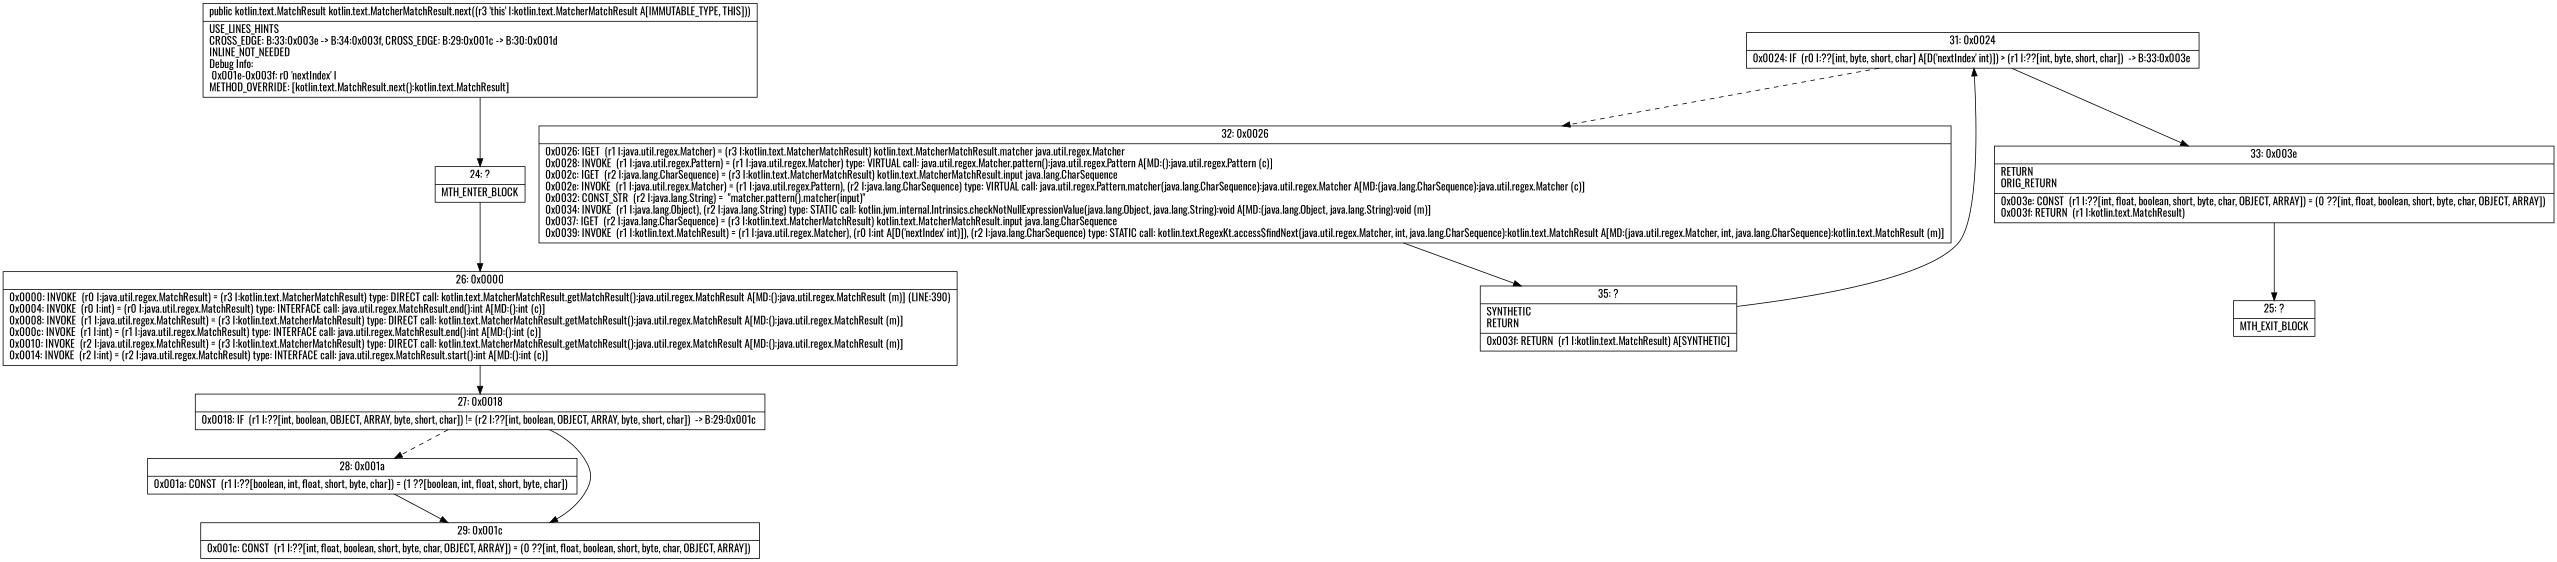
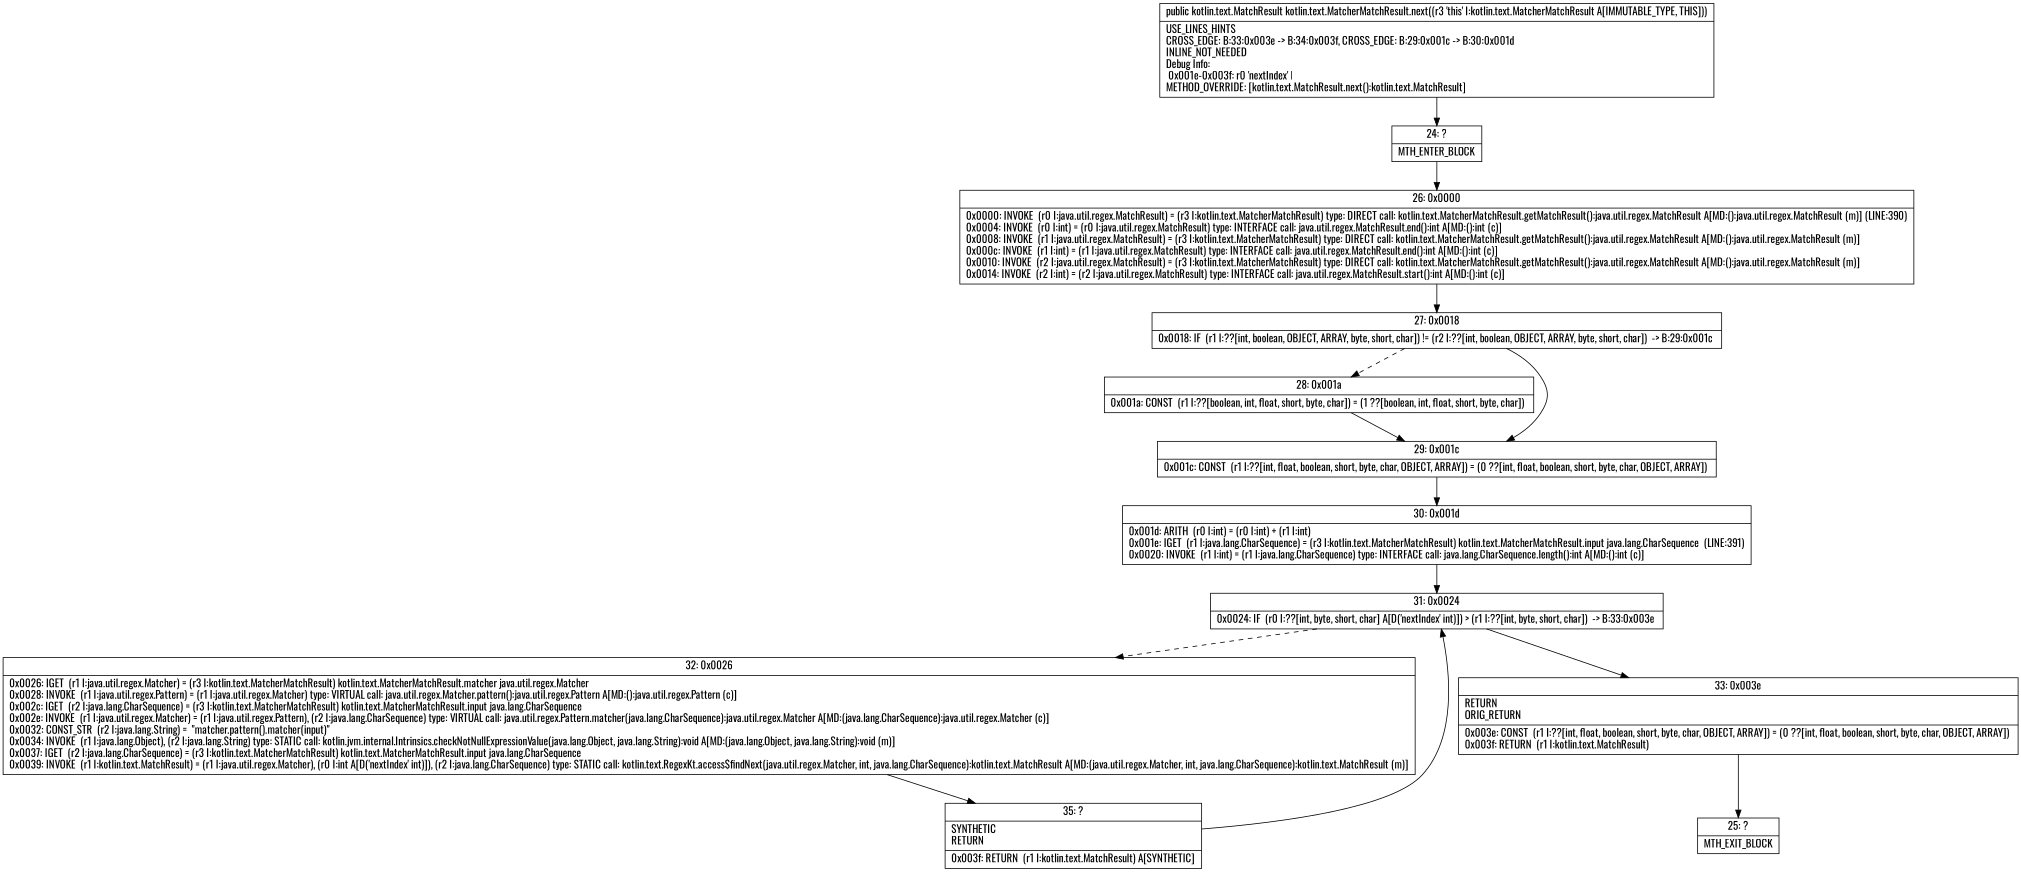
node "30: 0x001d": added
